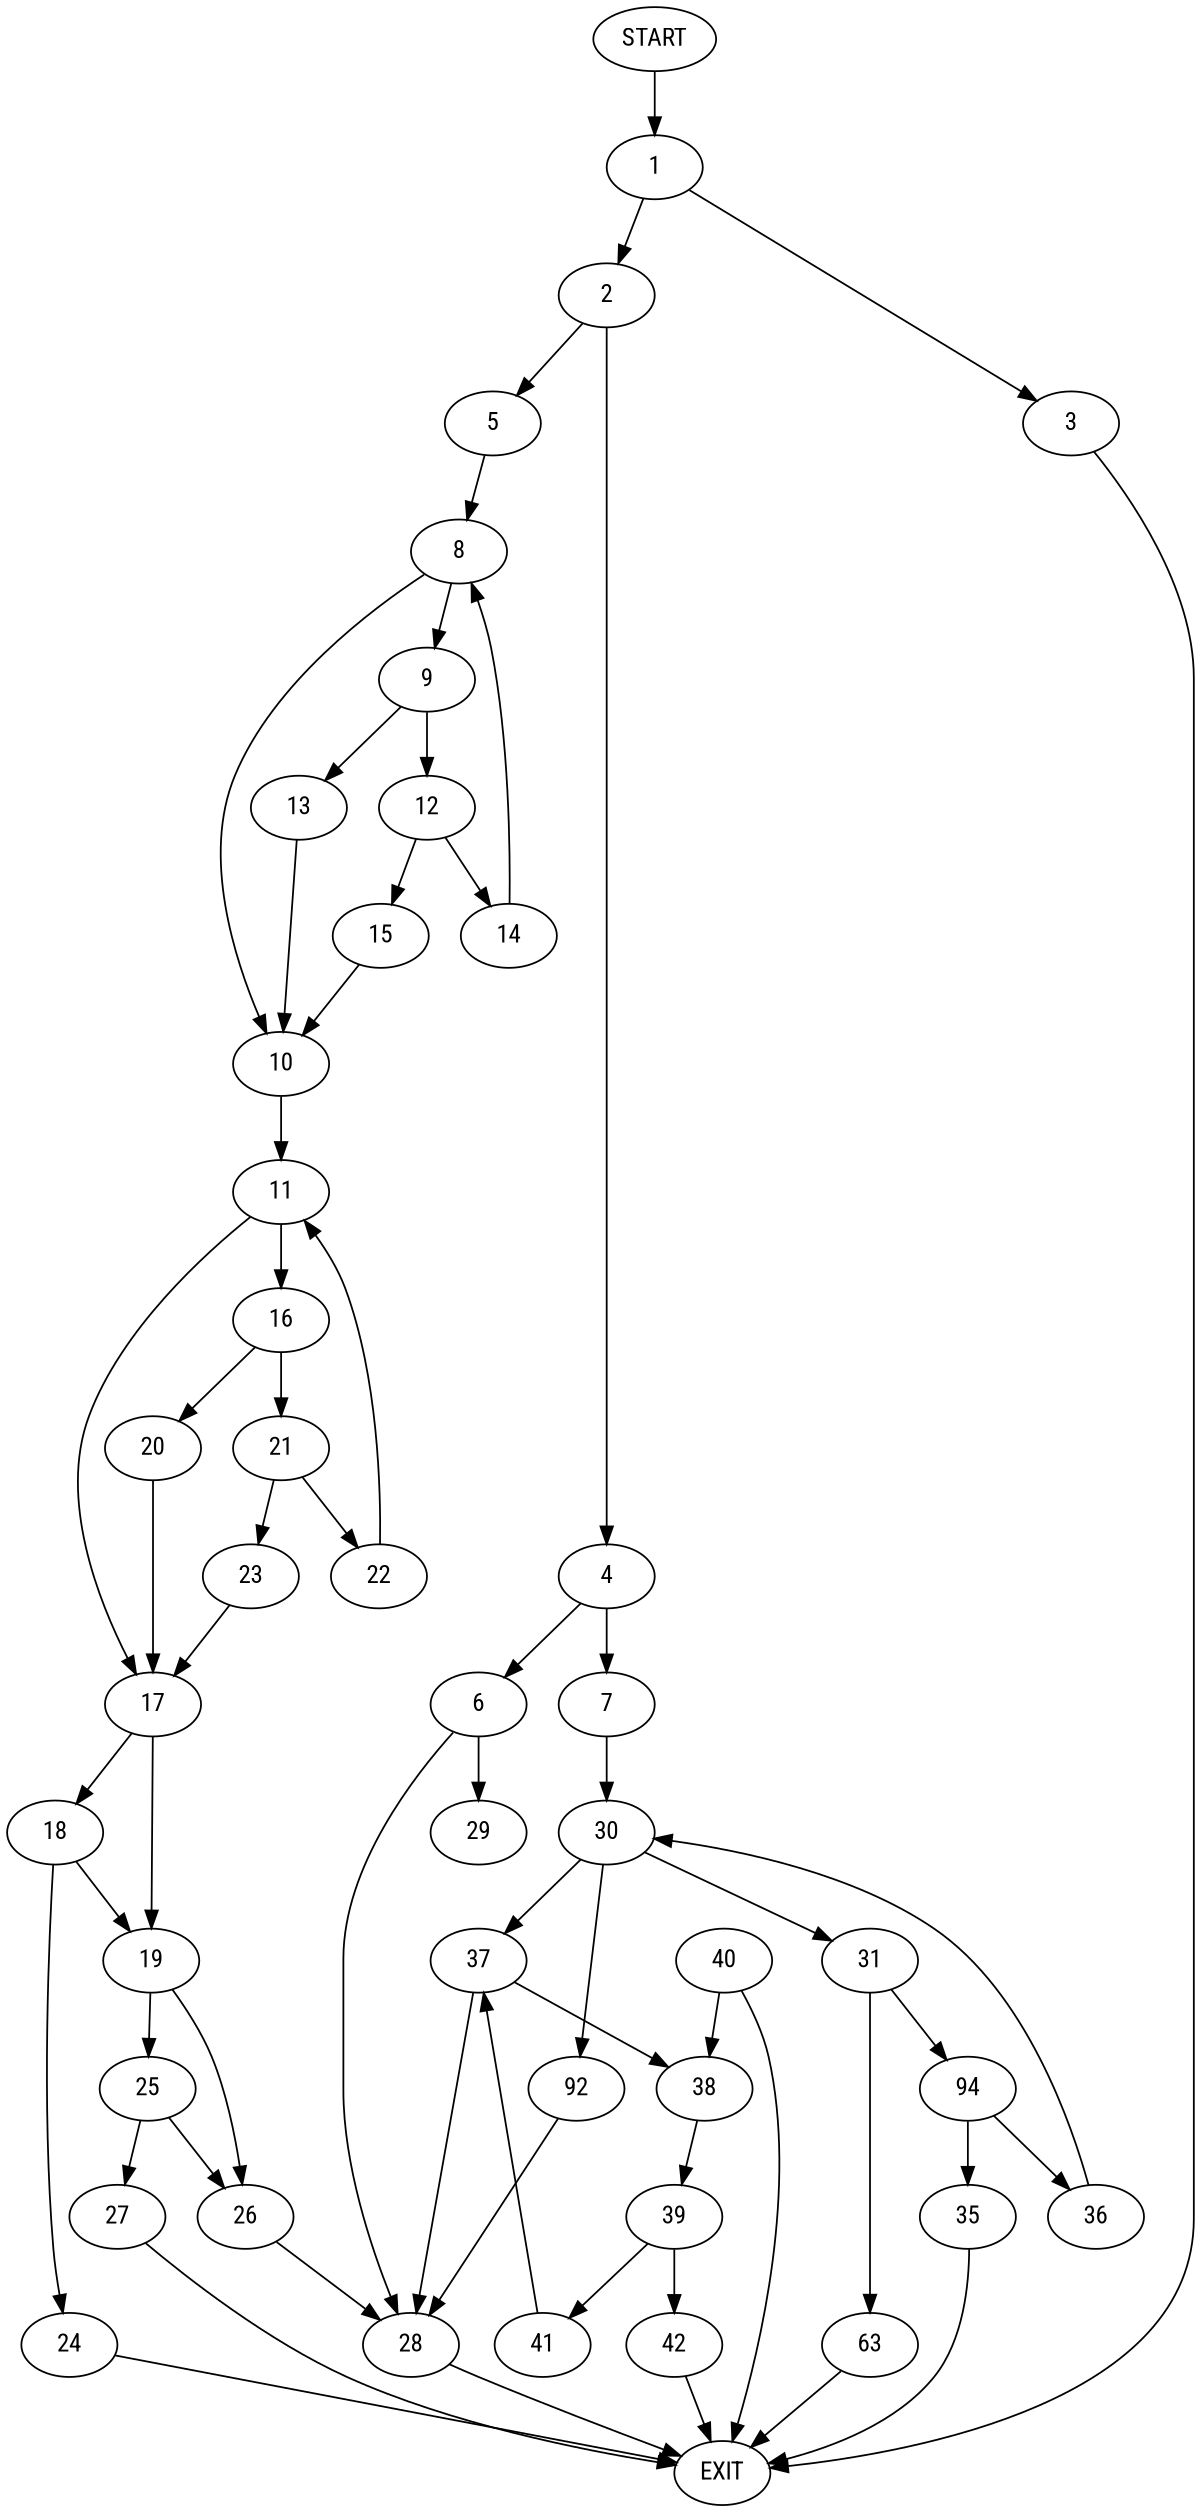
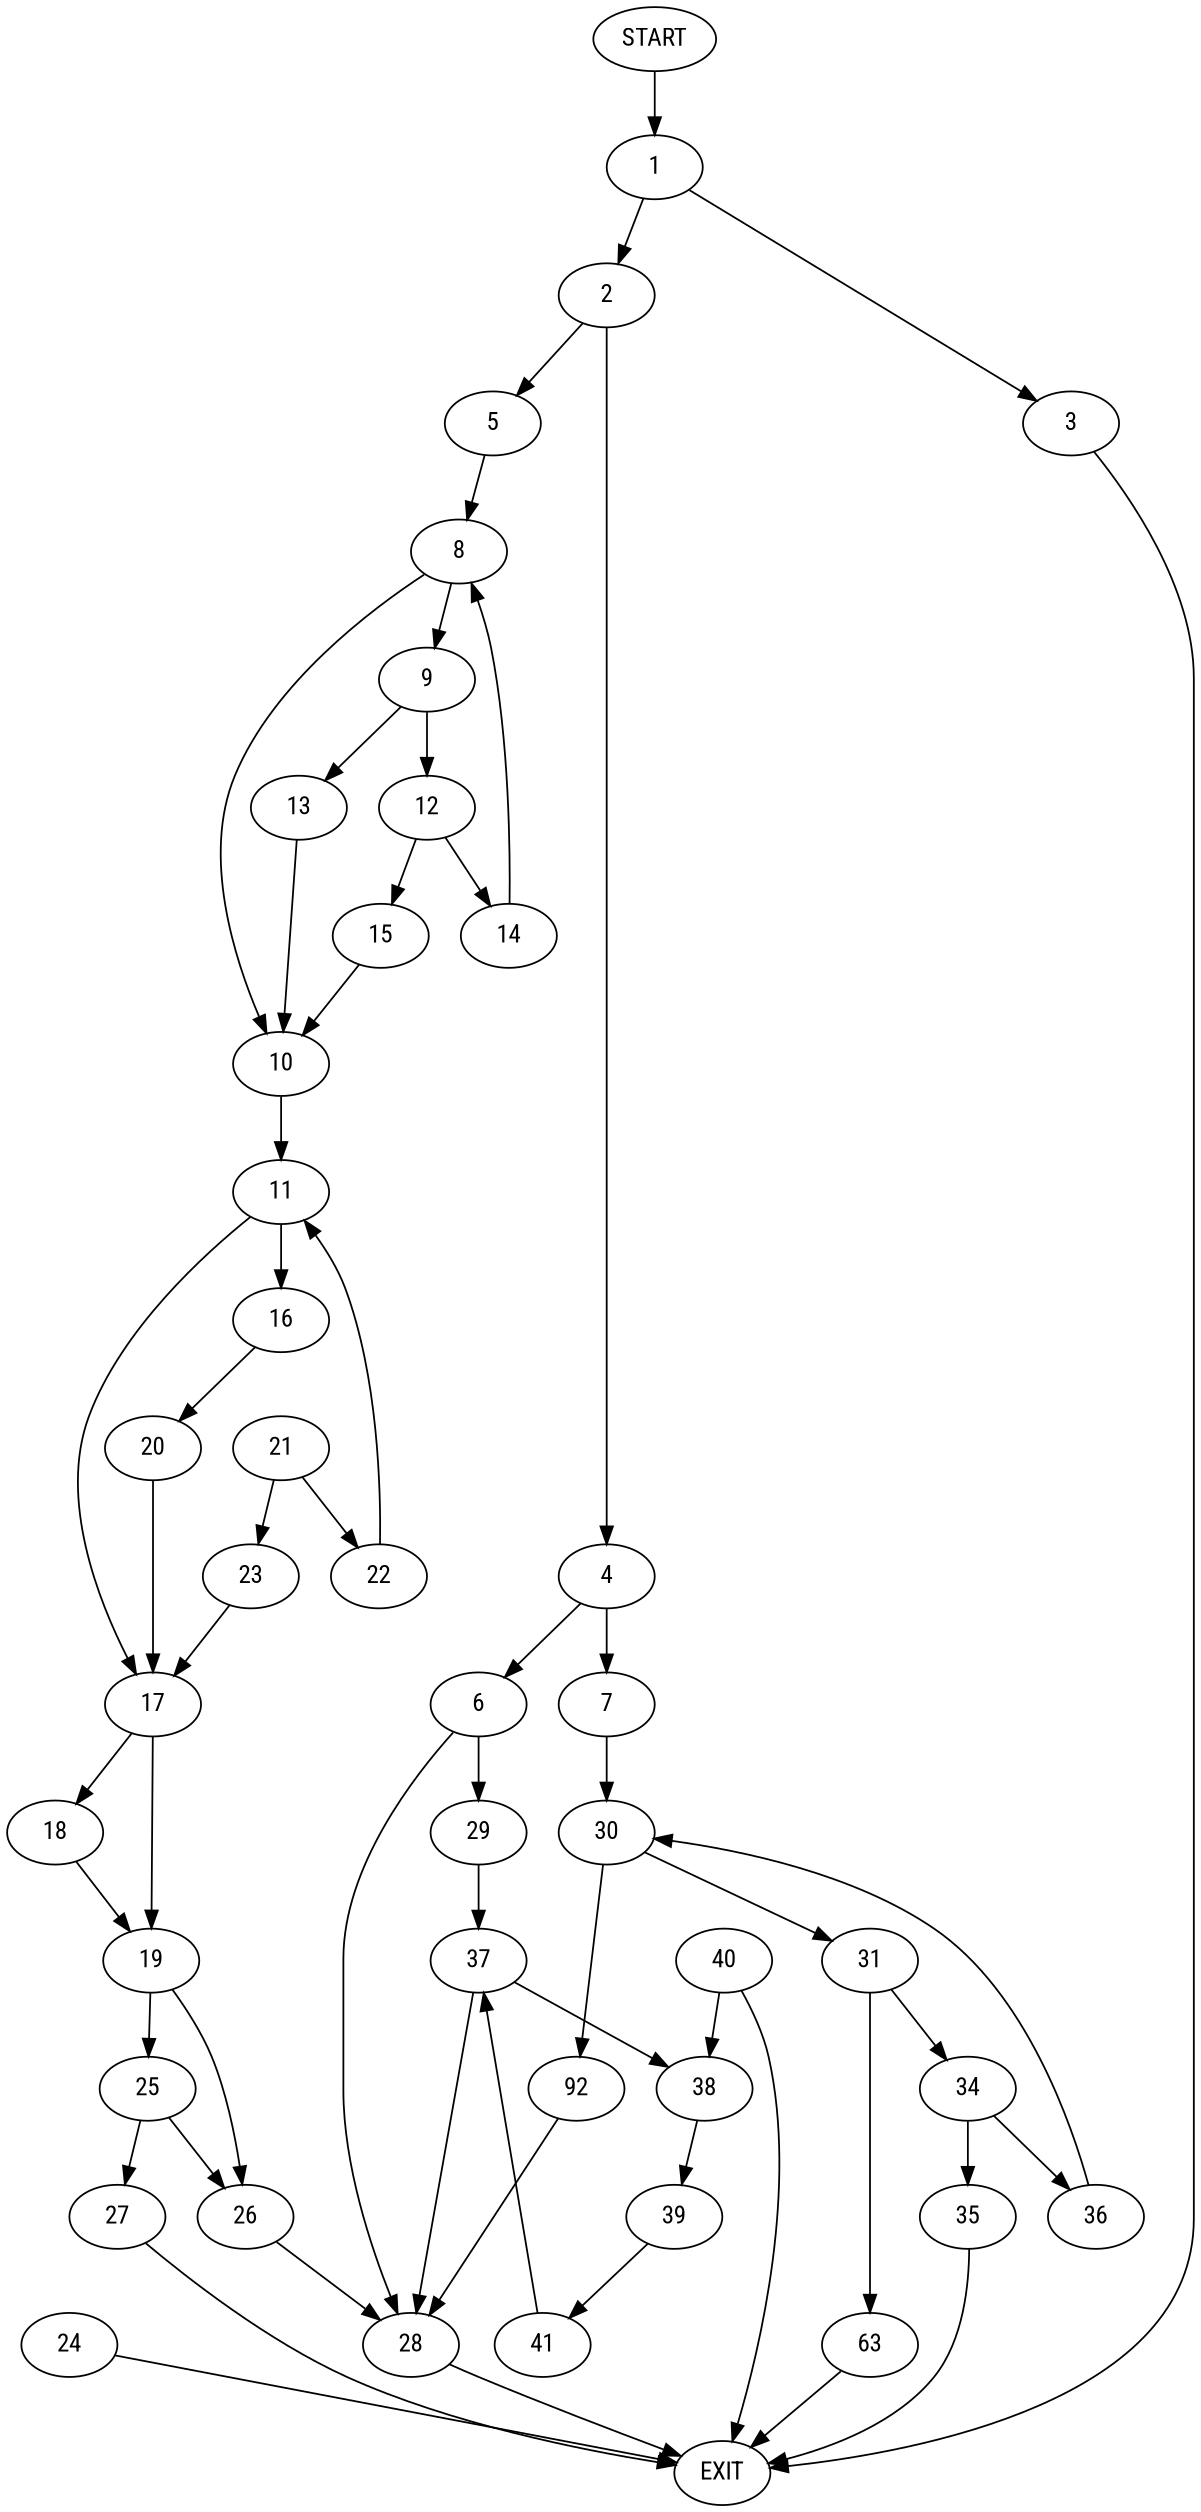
edge "16" -> "21": removed
edge "30" -> "37": now "29" -> "37"
edge "18" -> "24": removed
node "94": label "94" -> "34"
node "42": removed
